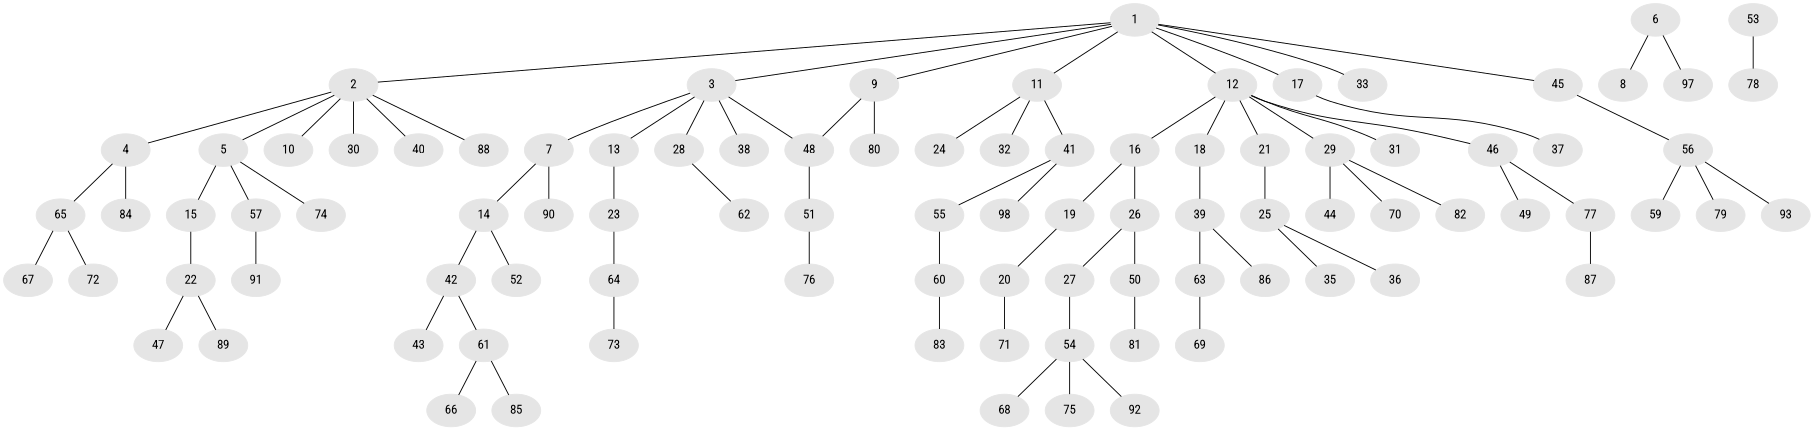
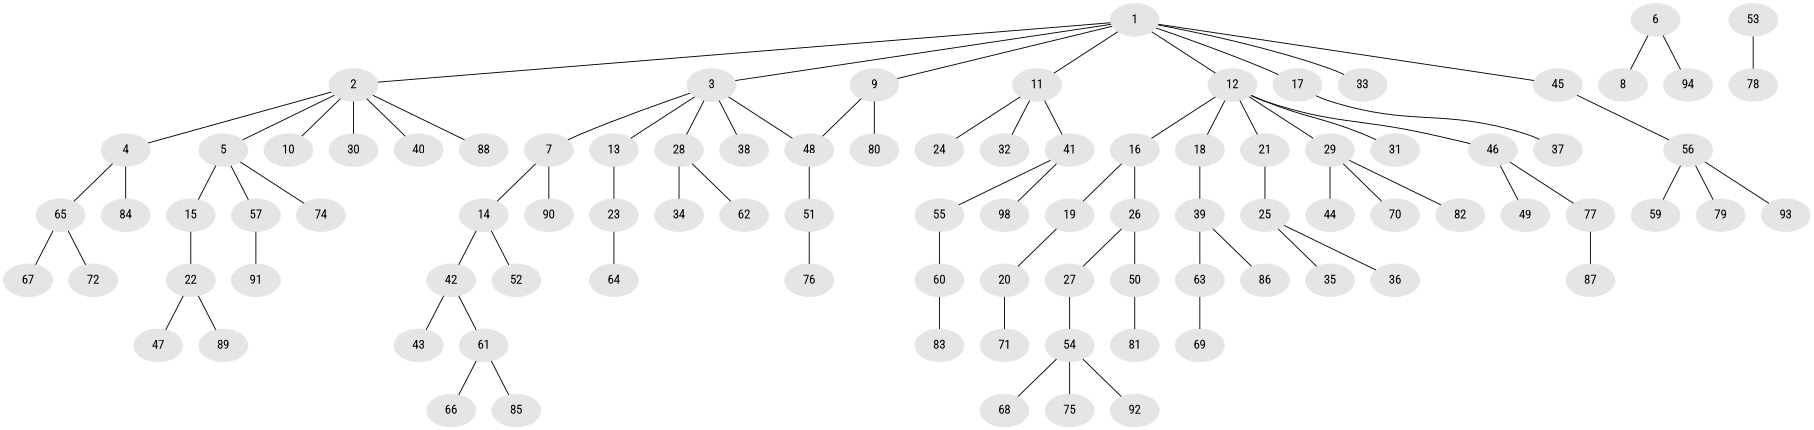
node "97": label "97" -> "94"
node "34": added
node "73": removed
